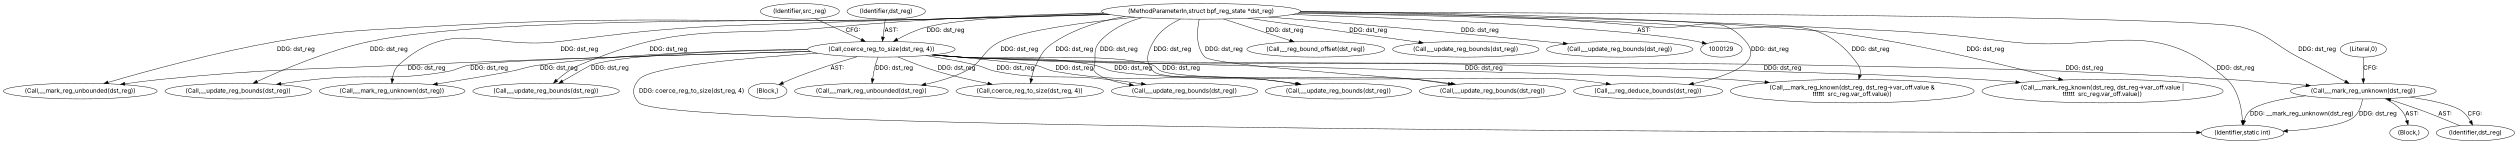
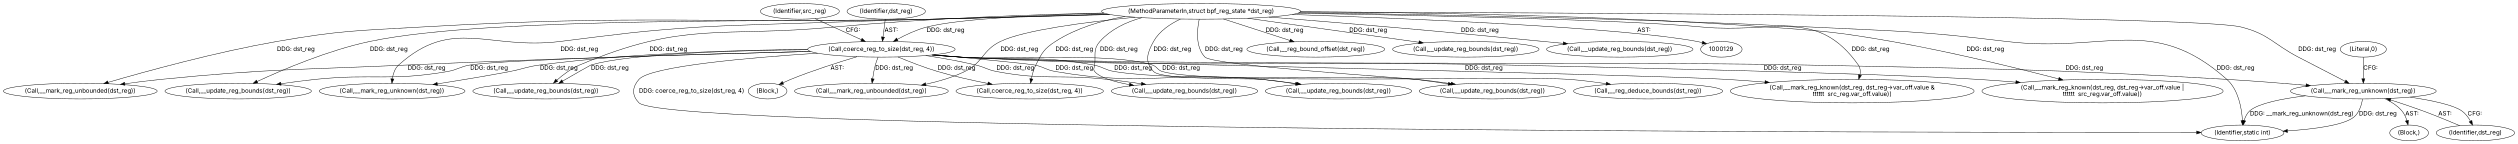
edge "(MethodParameterIn,struct bpf_reg_state *dst_reg)" -> "(Call,__reg_deduce_bounds(dst_reg))": removed, label "DDG: dst_reg"
